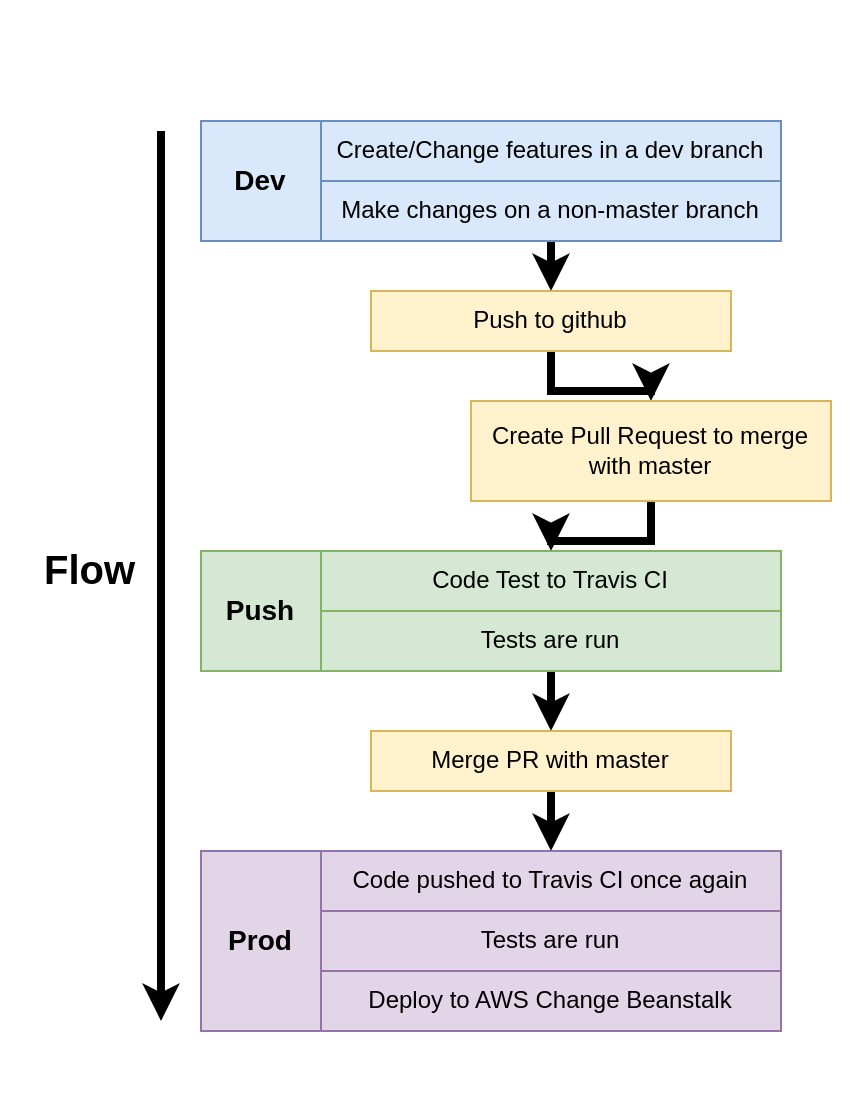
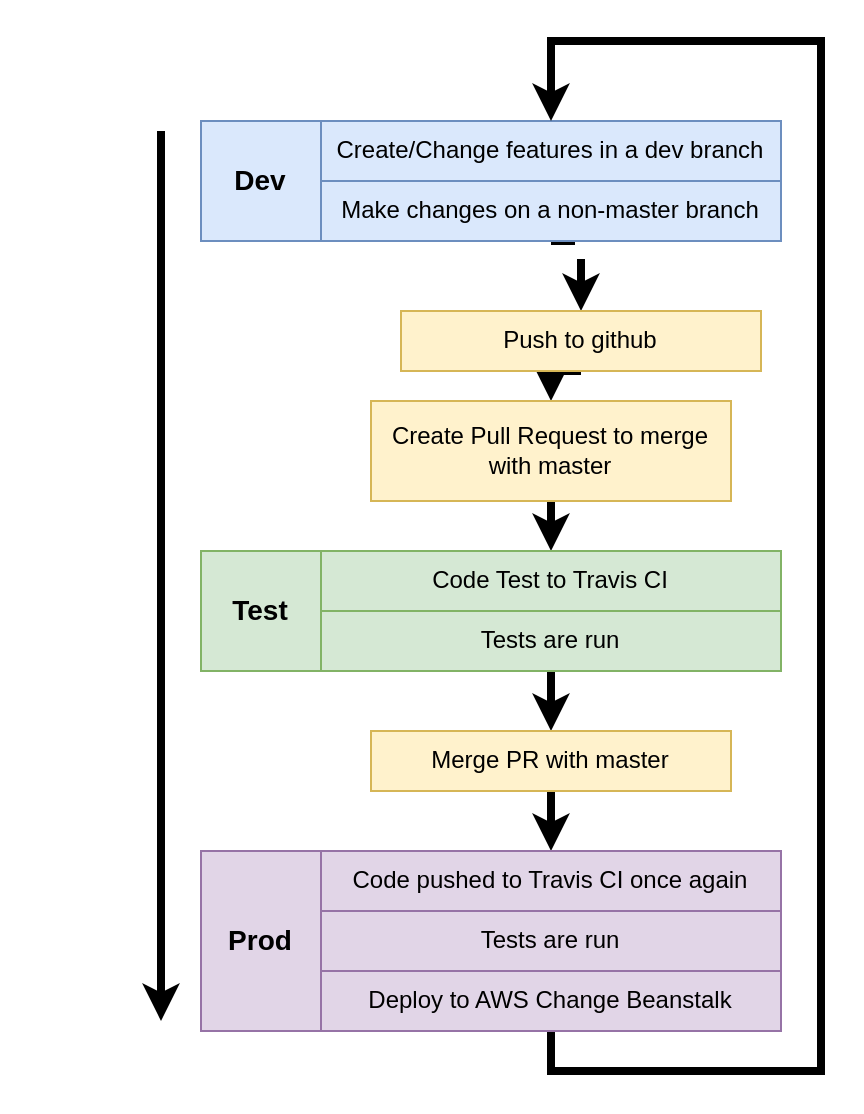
node "Push to github": moved (551, 321) -> (581, 341)
node "Create Pull Request to merge with master": moved (651, 451) -> (551, 451)
edge "Deploy to AWS Change Beanstalk" -> "Create/Change features in a dev branch": added
node "Flow": removed
node "Push": label "Push" -> "Test"
